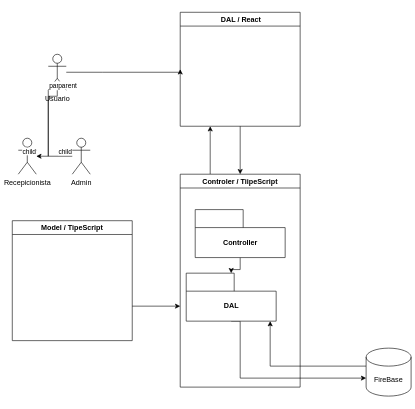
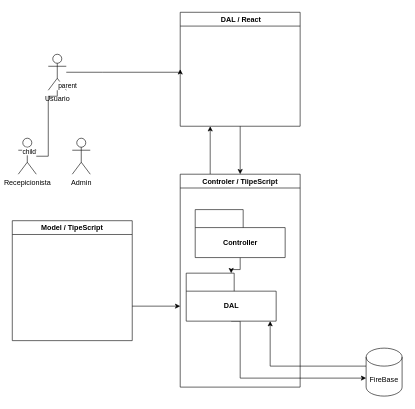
edge "Usuario" -> "Recepicionista": arrowhead classic -> none
edge "Usuario" -- "Admin": removed, labels "parent", "child"
node "FireBase": size 45x48 -> 36x48
